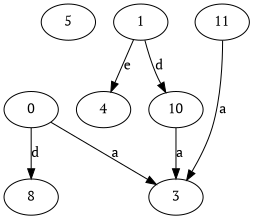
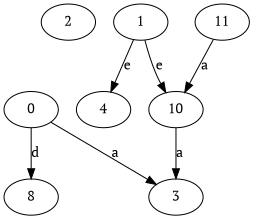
node "5": label "5" -> "2"
edge "1" -> "10": label "d" -> "e"
edge "11" -> "3": now "11" -> "10"
